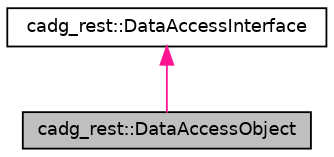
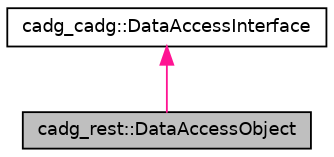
node "cadg_rest::DataAccessInterface": label "cadg_rest::DataAccessInterface" -> "cadg_cadg::DataAccessInterface"
